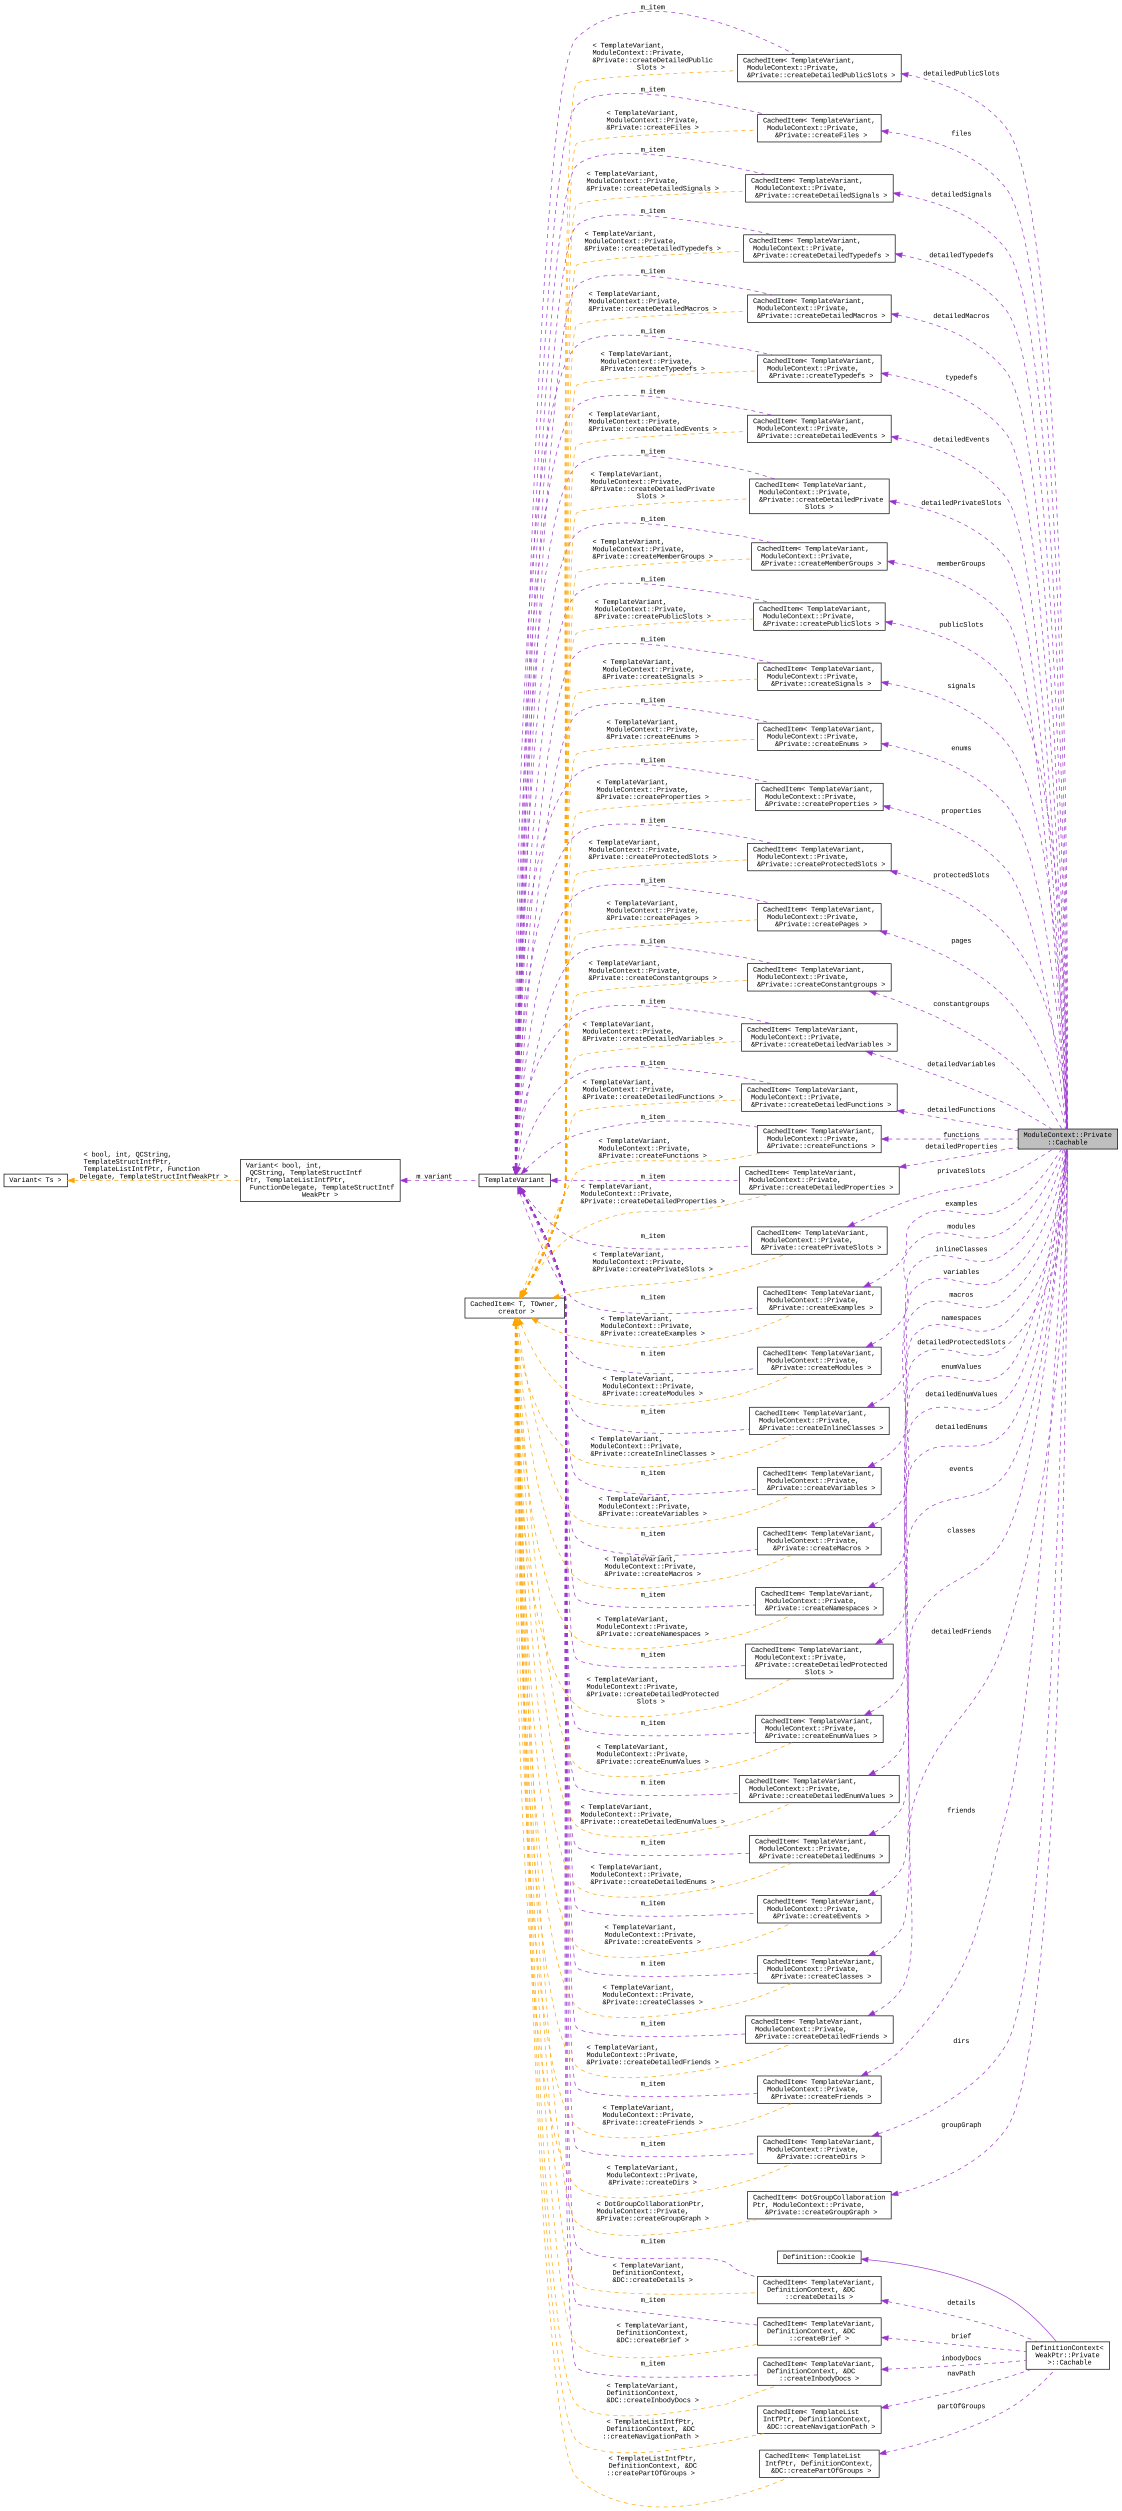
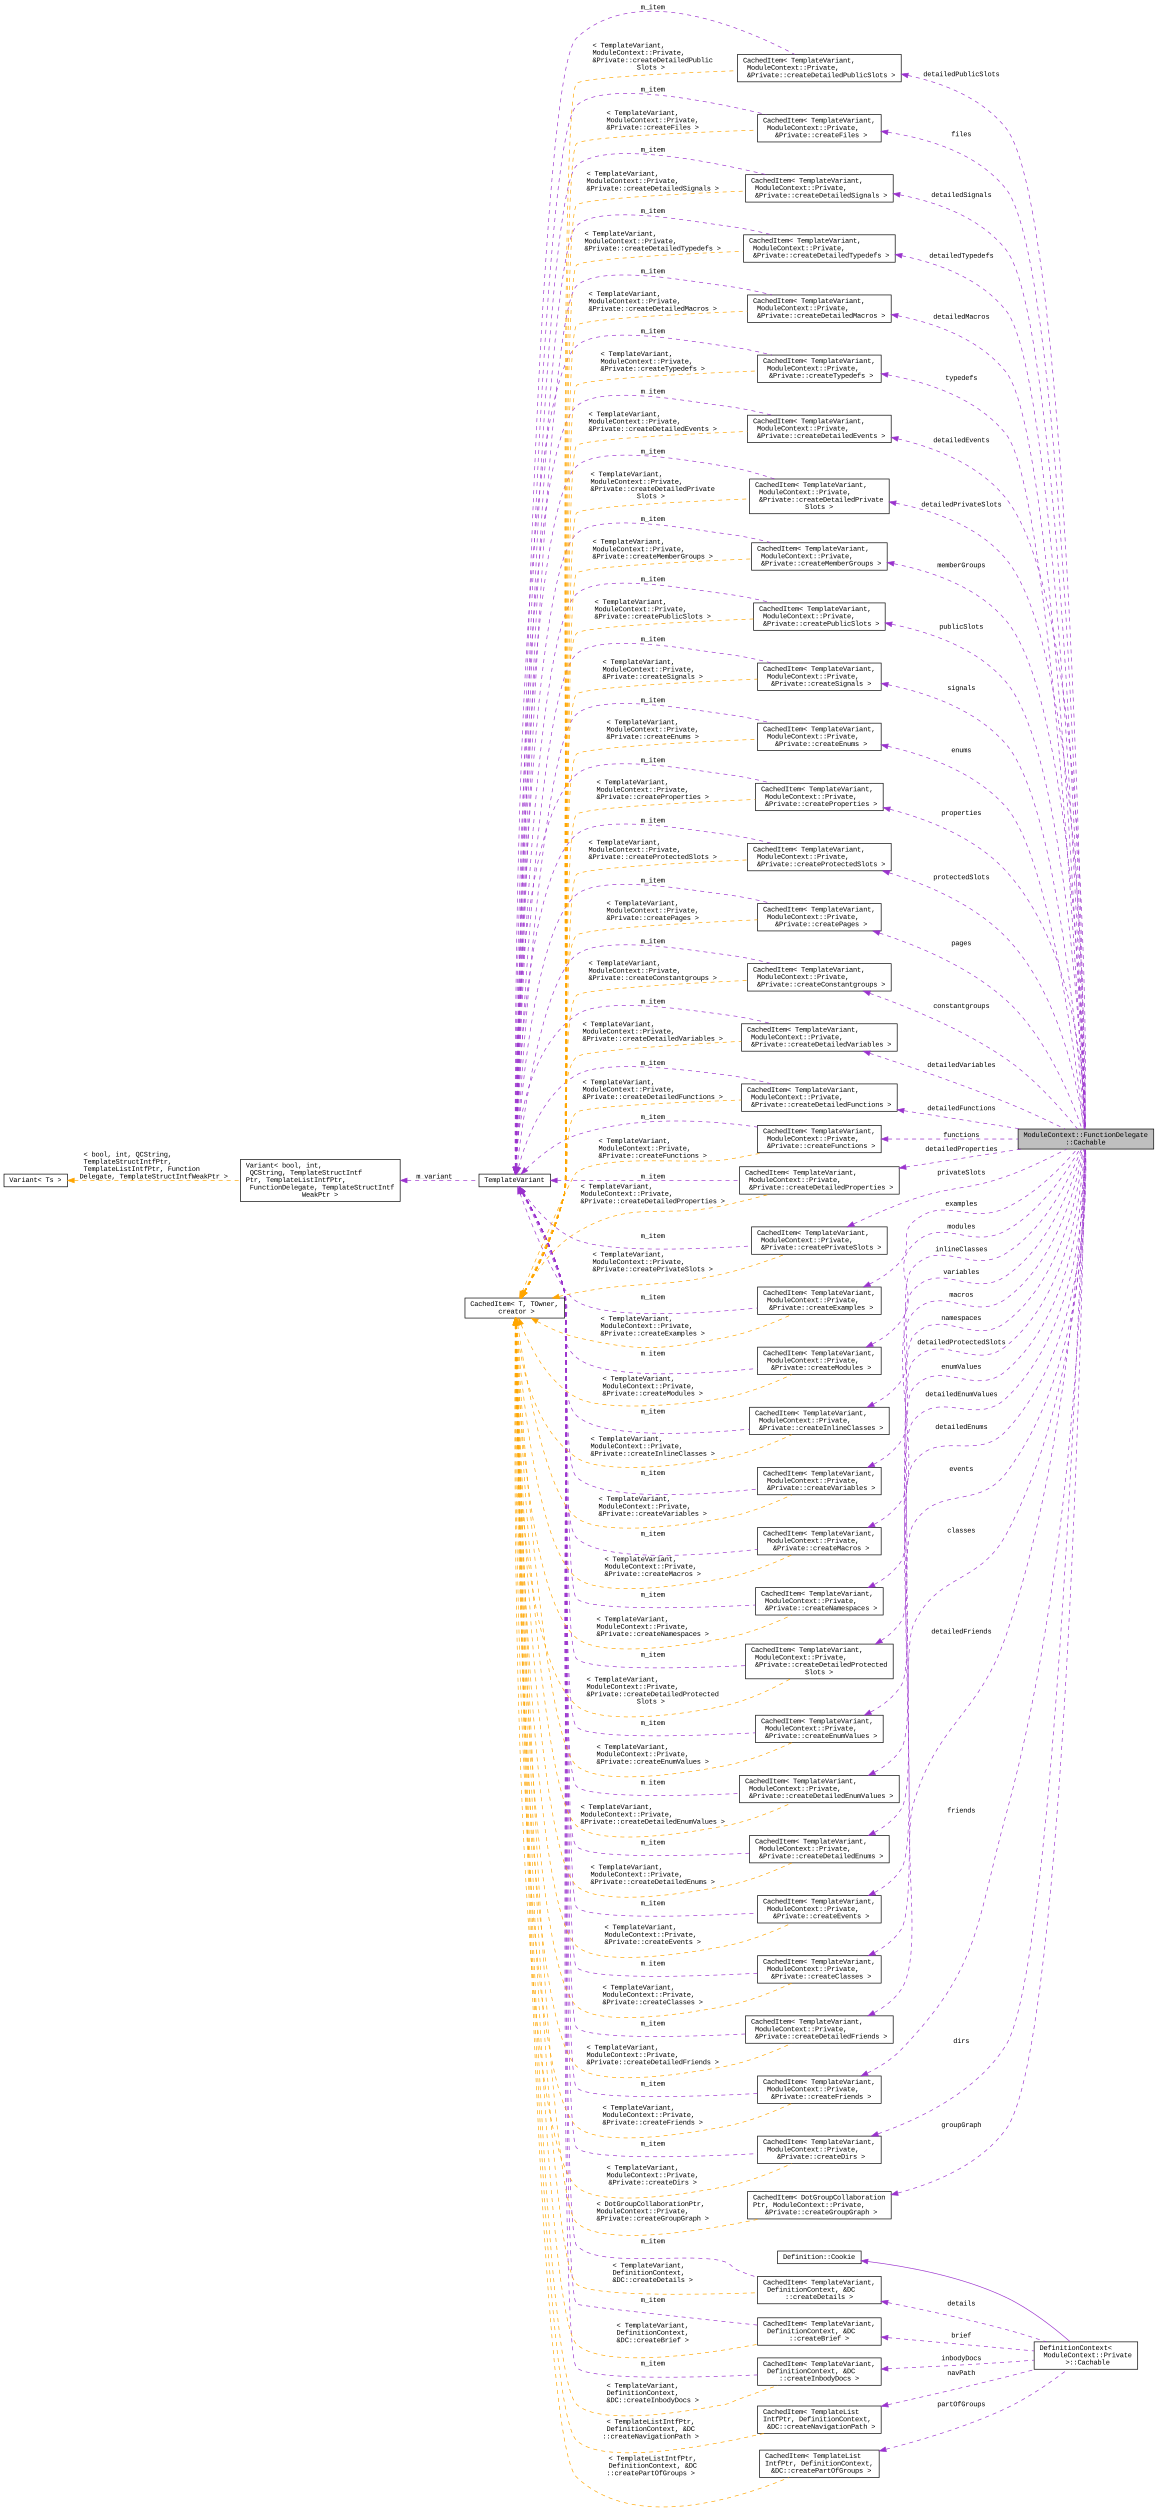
node "ModuleContext::Private ::Cachable": label "ModuleContext::Private ::Cachable" -> "ModuleContext::FunctionDelegate ::Cachable"
node "DefinitionContext< WeakPtr::Private >::Cachable": label "DefinitionContext< WeakPtr::Private >::Cachable" -> "DefinitionContext< ModuleContext::Private >::Cachable"
